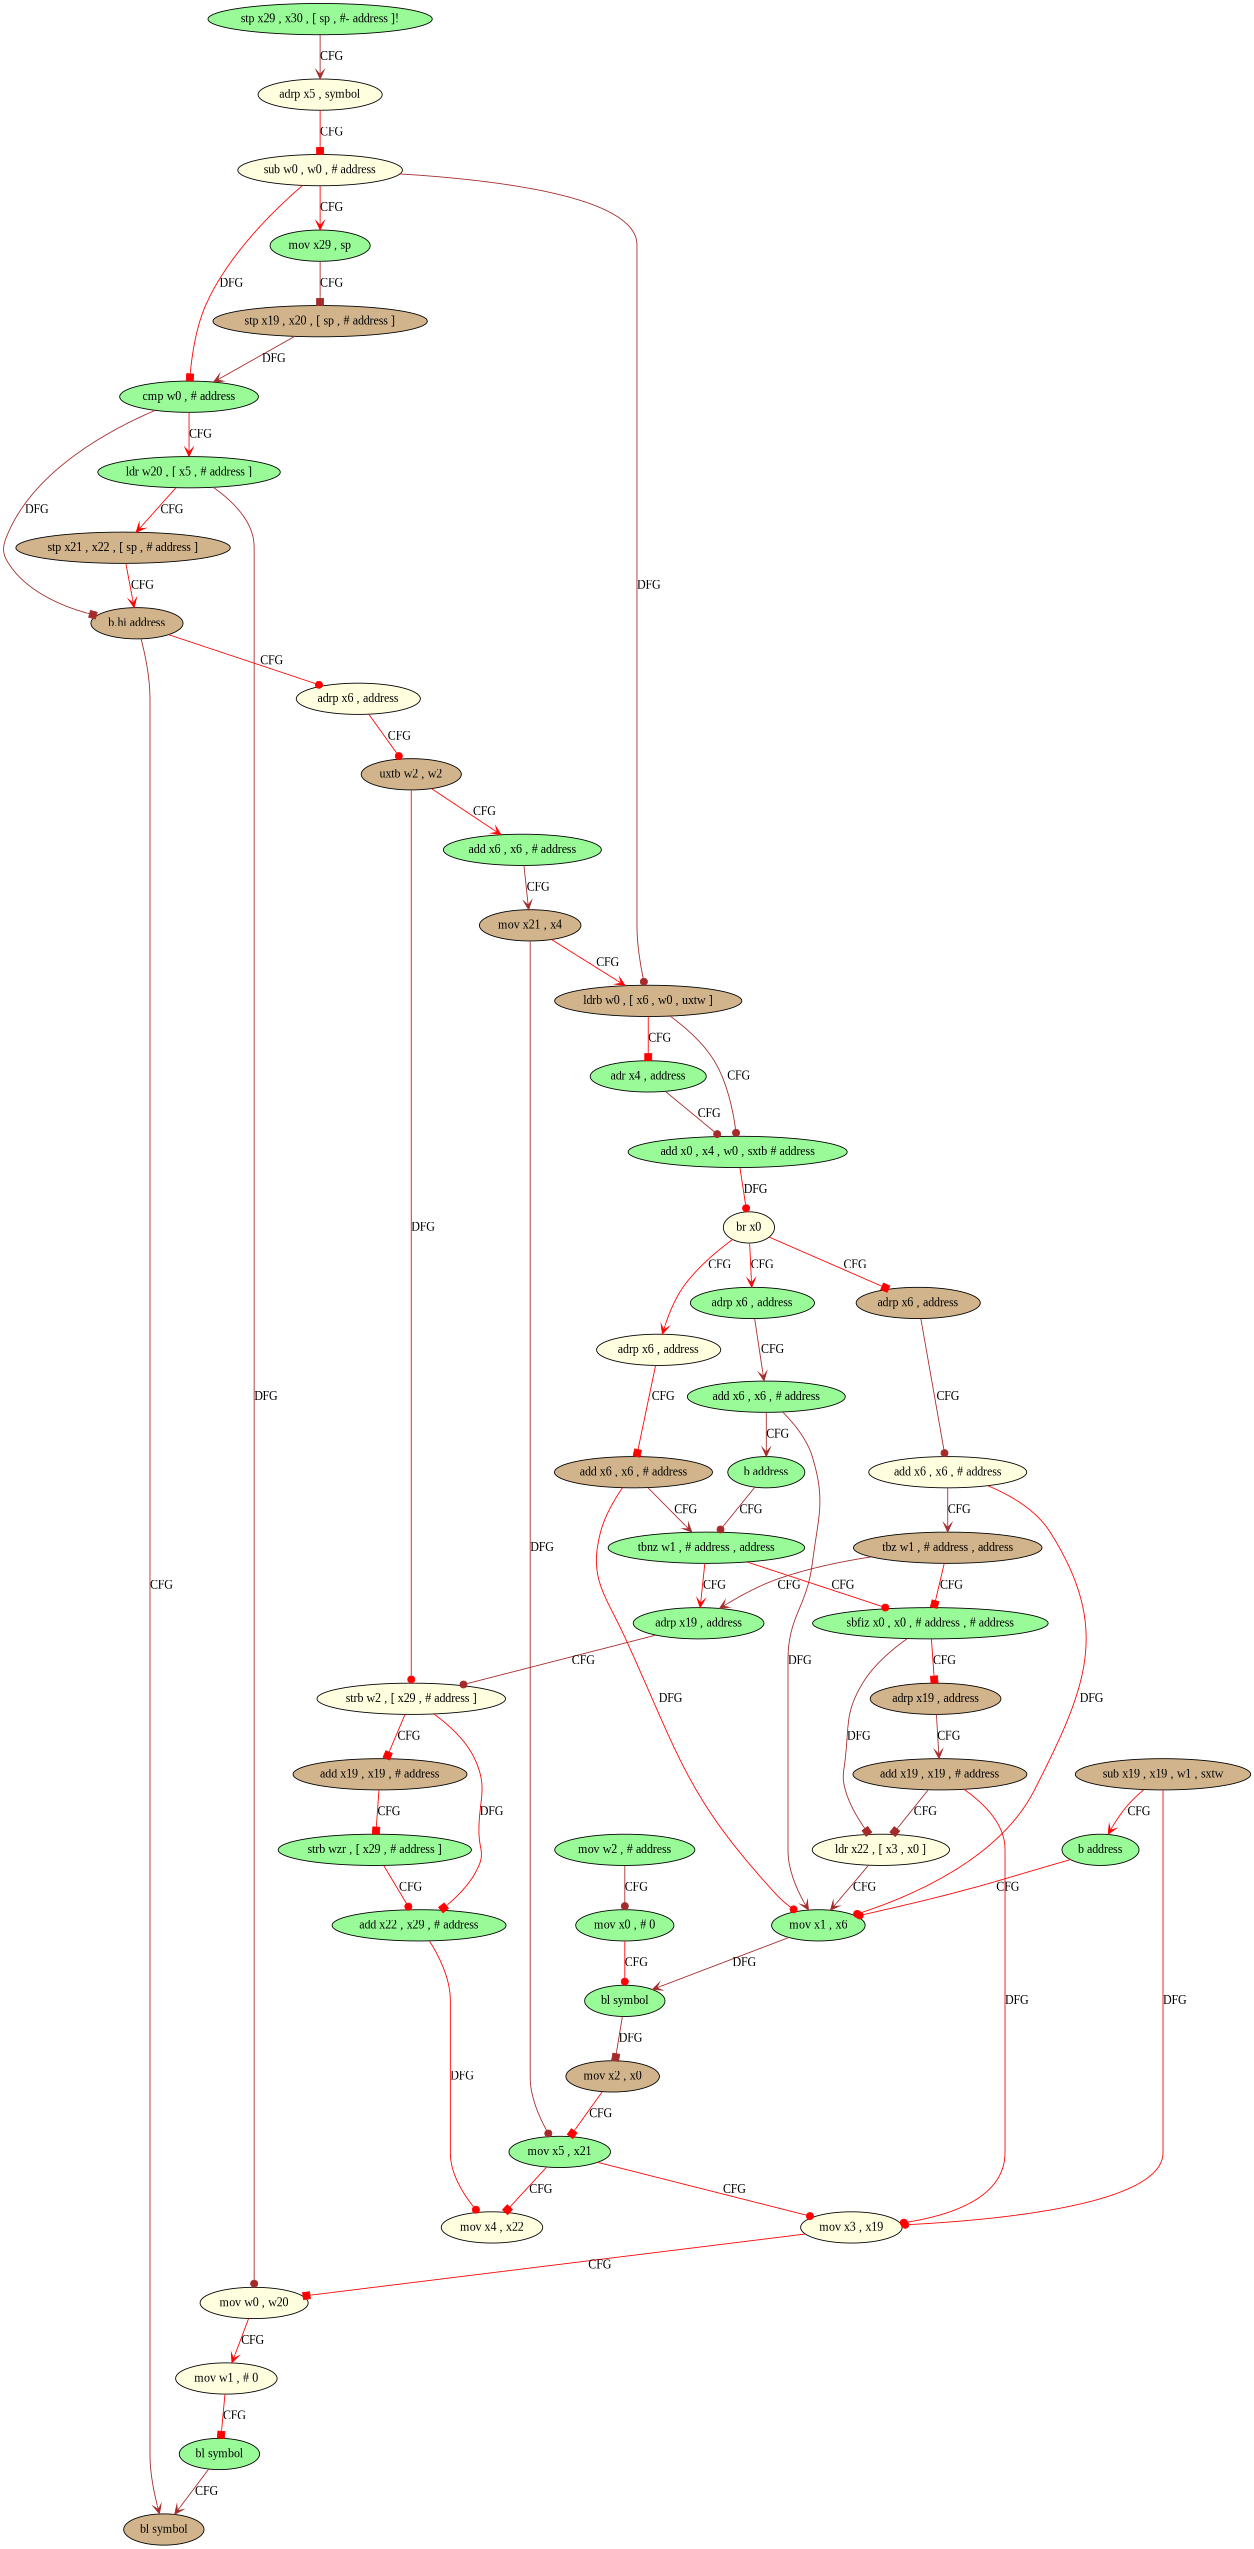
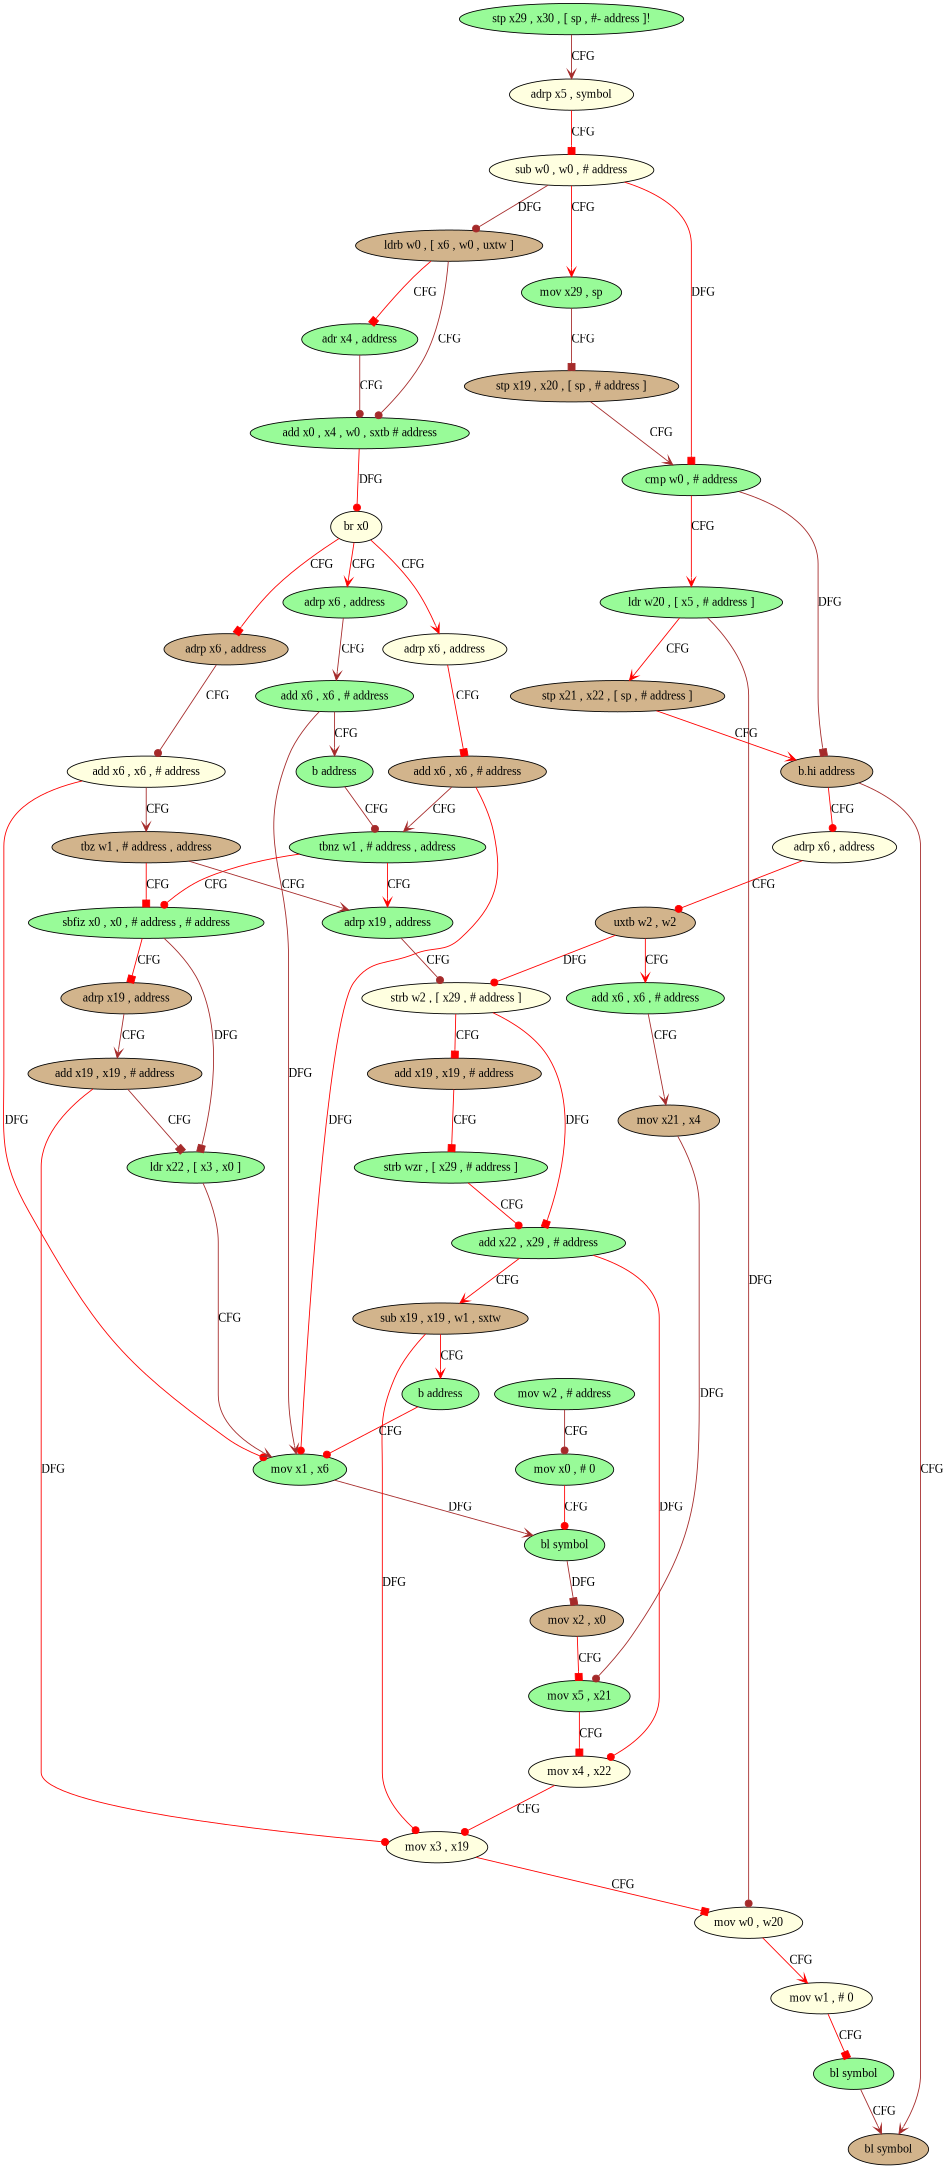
edge "stp x19 , x20 , [ sp , # address ]" -> "cmp w0 , # address": label "DFG" -> "CFG"
edge "mov x21 , x4" -> "ldrb w0 , [ x6 , w0 , uxtw ]": removed, label "CFG"
edge "add x22 , x29 , # address" -> "sub x19 , x19 , w1 , sxtw": added, label "CFG"
node "ldr x22 , [ x3 , x0 ]": fillcolor lightyellow -> palegreen
edge "mov x5 , x21" -> "mov x3 , x19": now "mov x4 , x22" -> "mov x3 , x19"
